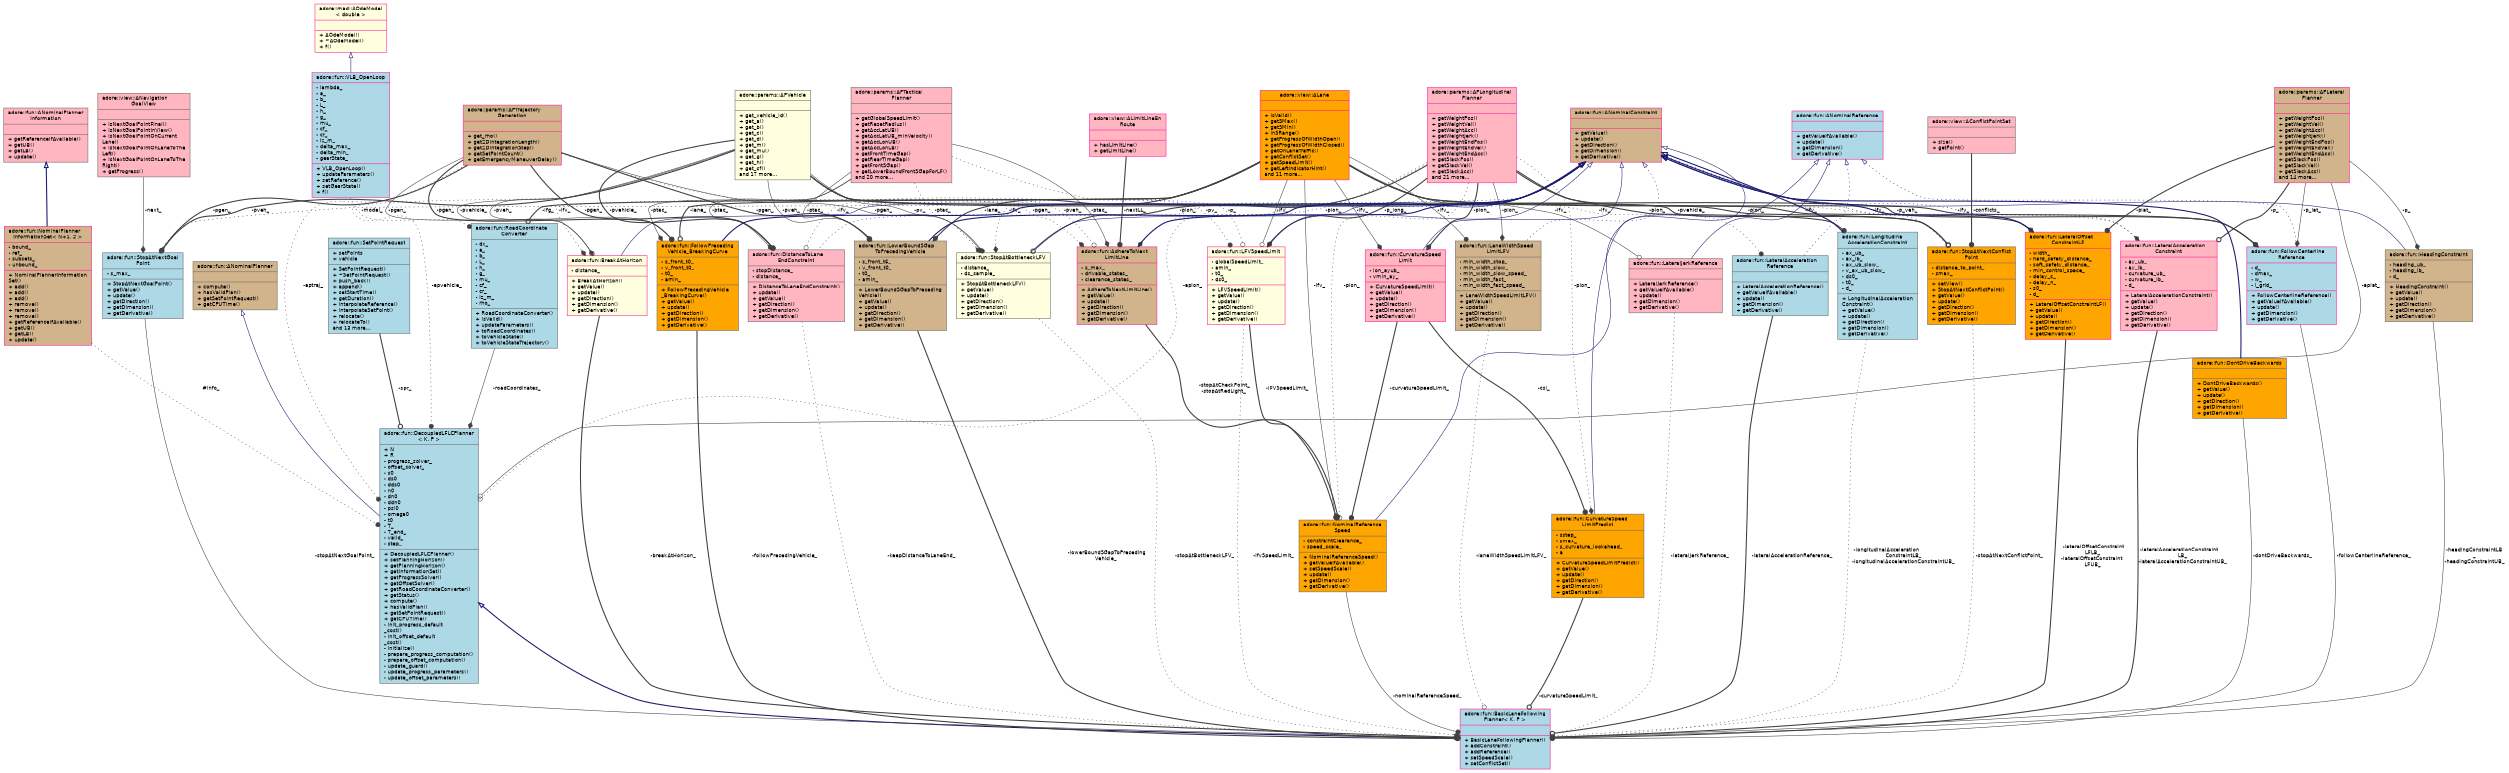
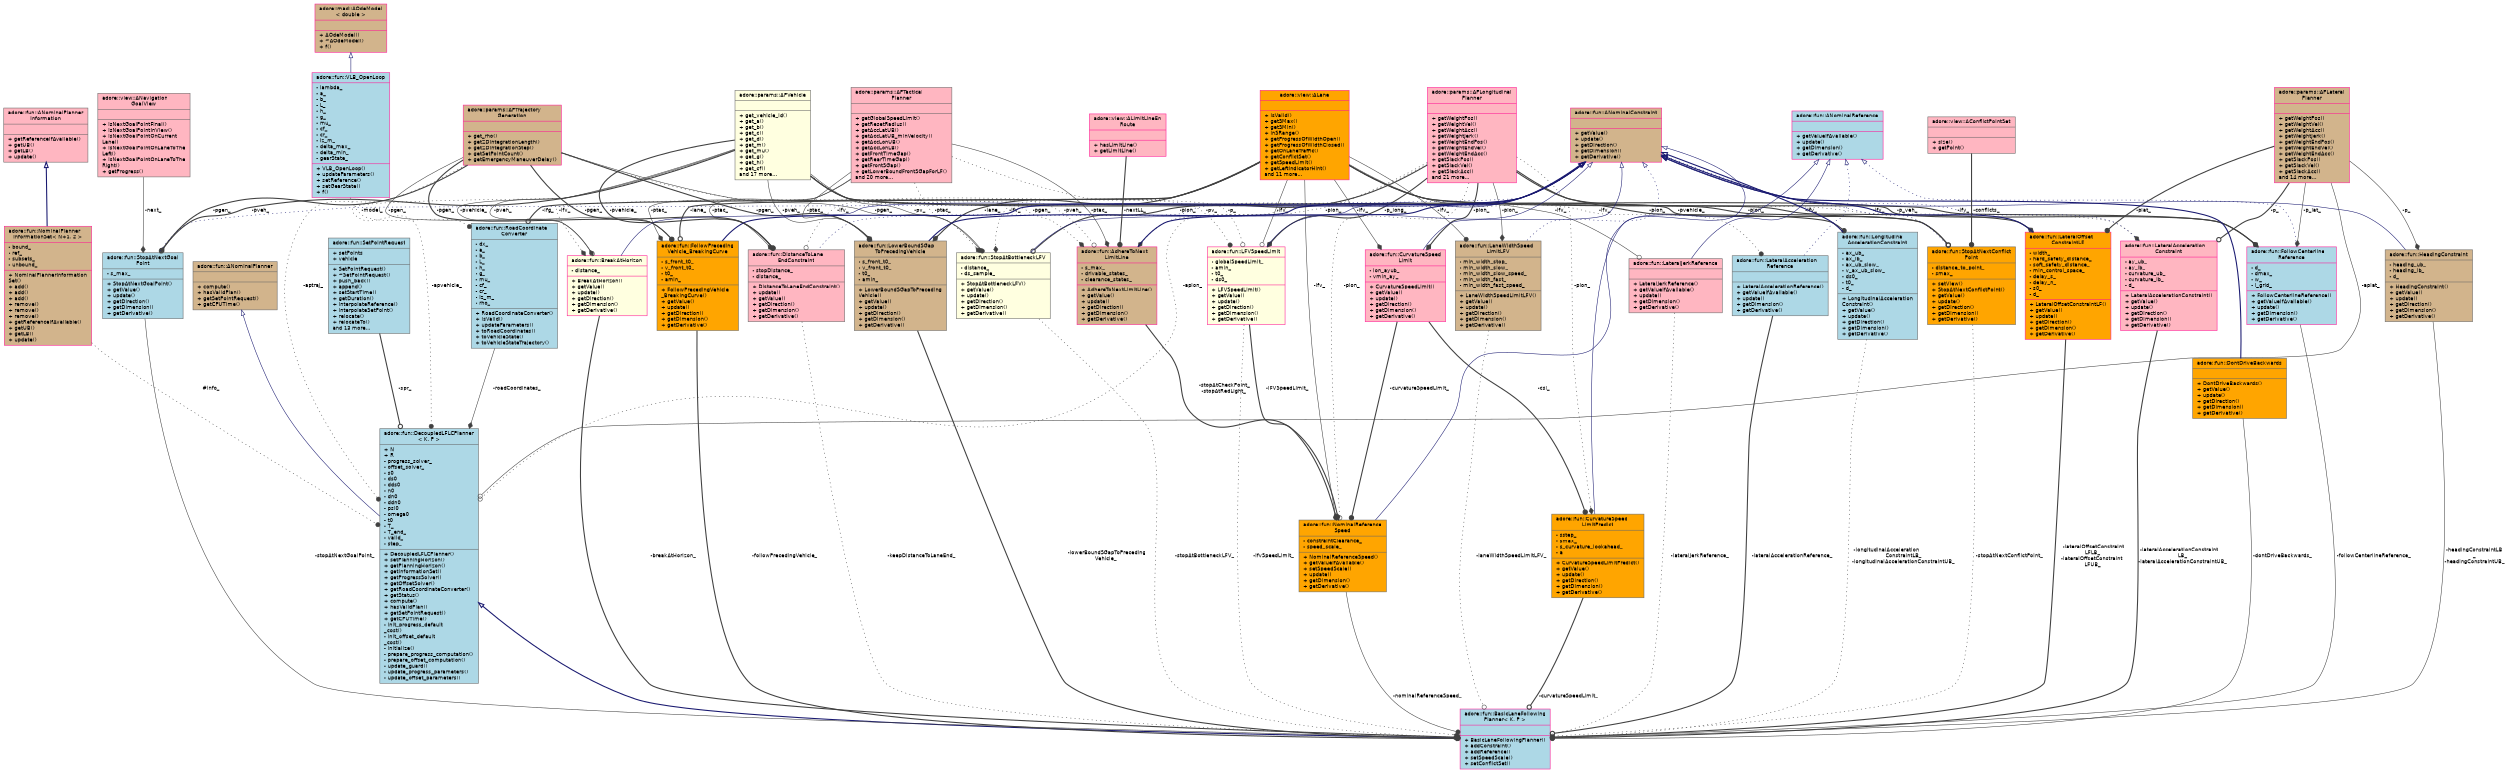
node "adore::mad::AOdeModel": fillcolor lightyellow -> tan
node "adore::fun::LowerBoundSGap": text "- s_front_t6_" -> "- s_front_t0_"
